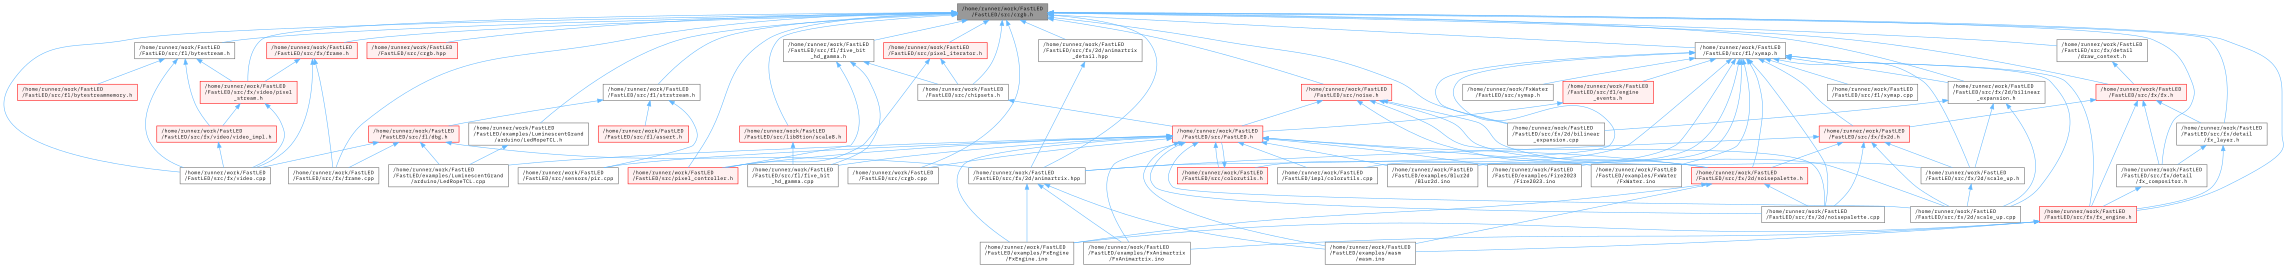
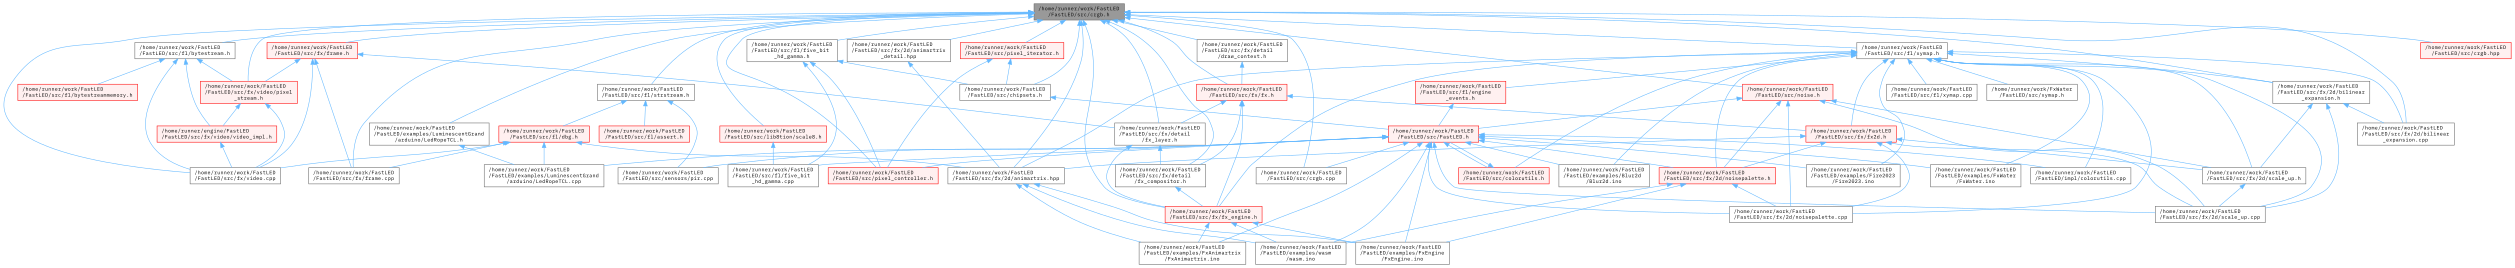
edge "/home/runner/work/FastLED /FastLED/src/fx/detail /fx_layer.h" -> "/home/runner/work/FastLED /FastLED/src/fx/frame.h": added
node "/home/runner/work/FastLED /FastLED/src/fx/video/video_impl.h": label "/home/runner/work/FastLED /FastLED/src/fx/video/video_impl.h" -> "/home/runner/engine/FastLED /FastLED/src/fx/video/video_impl.h"
